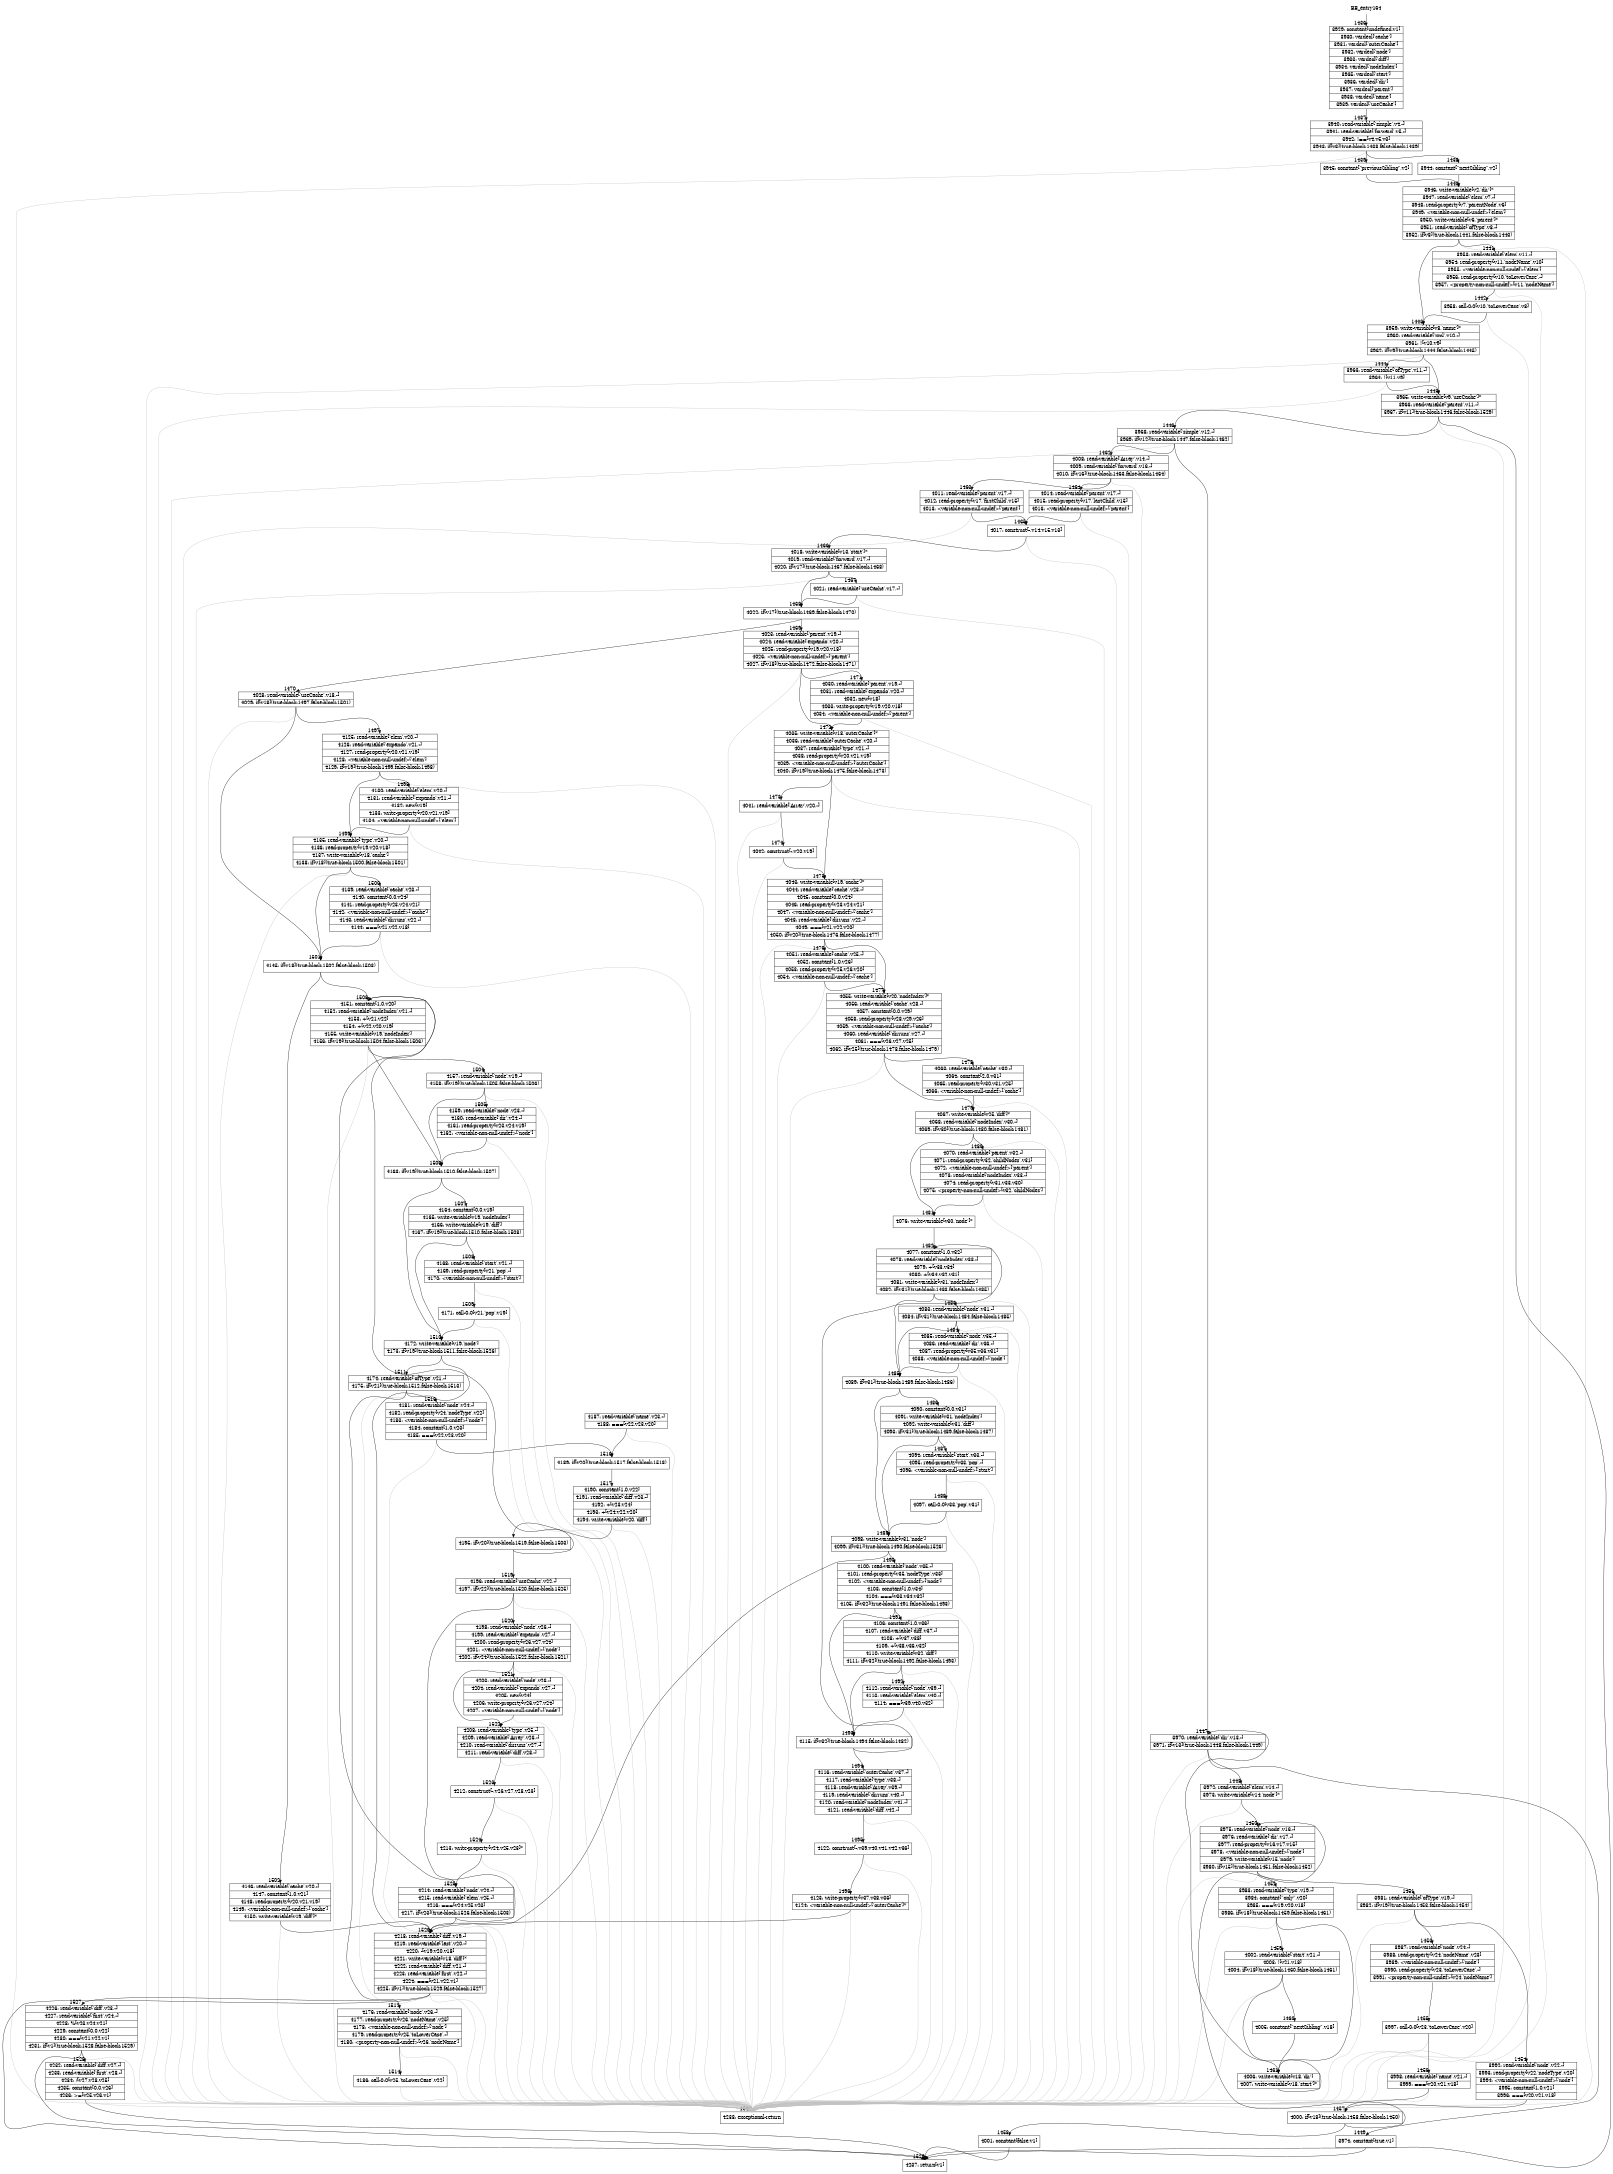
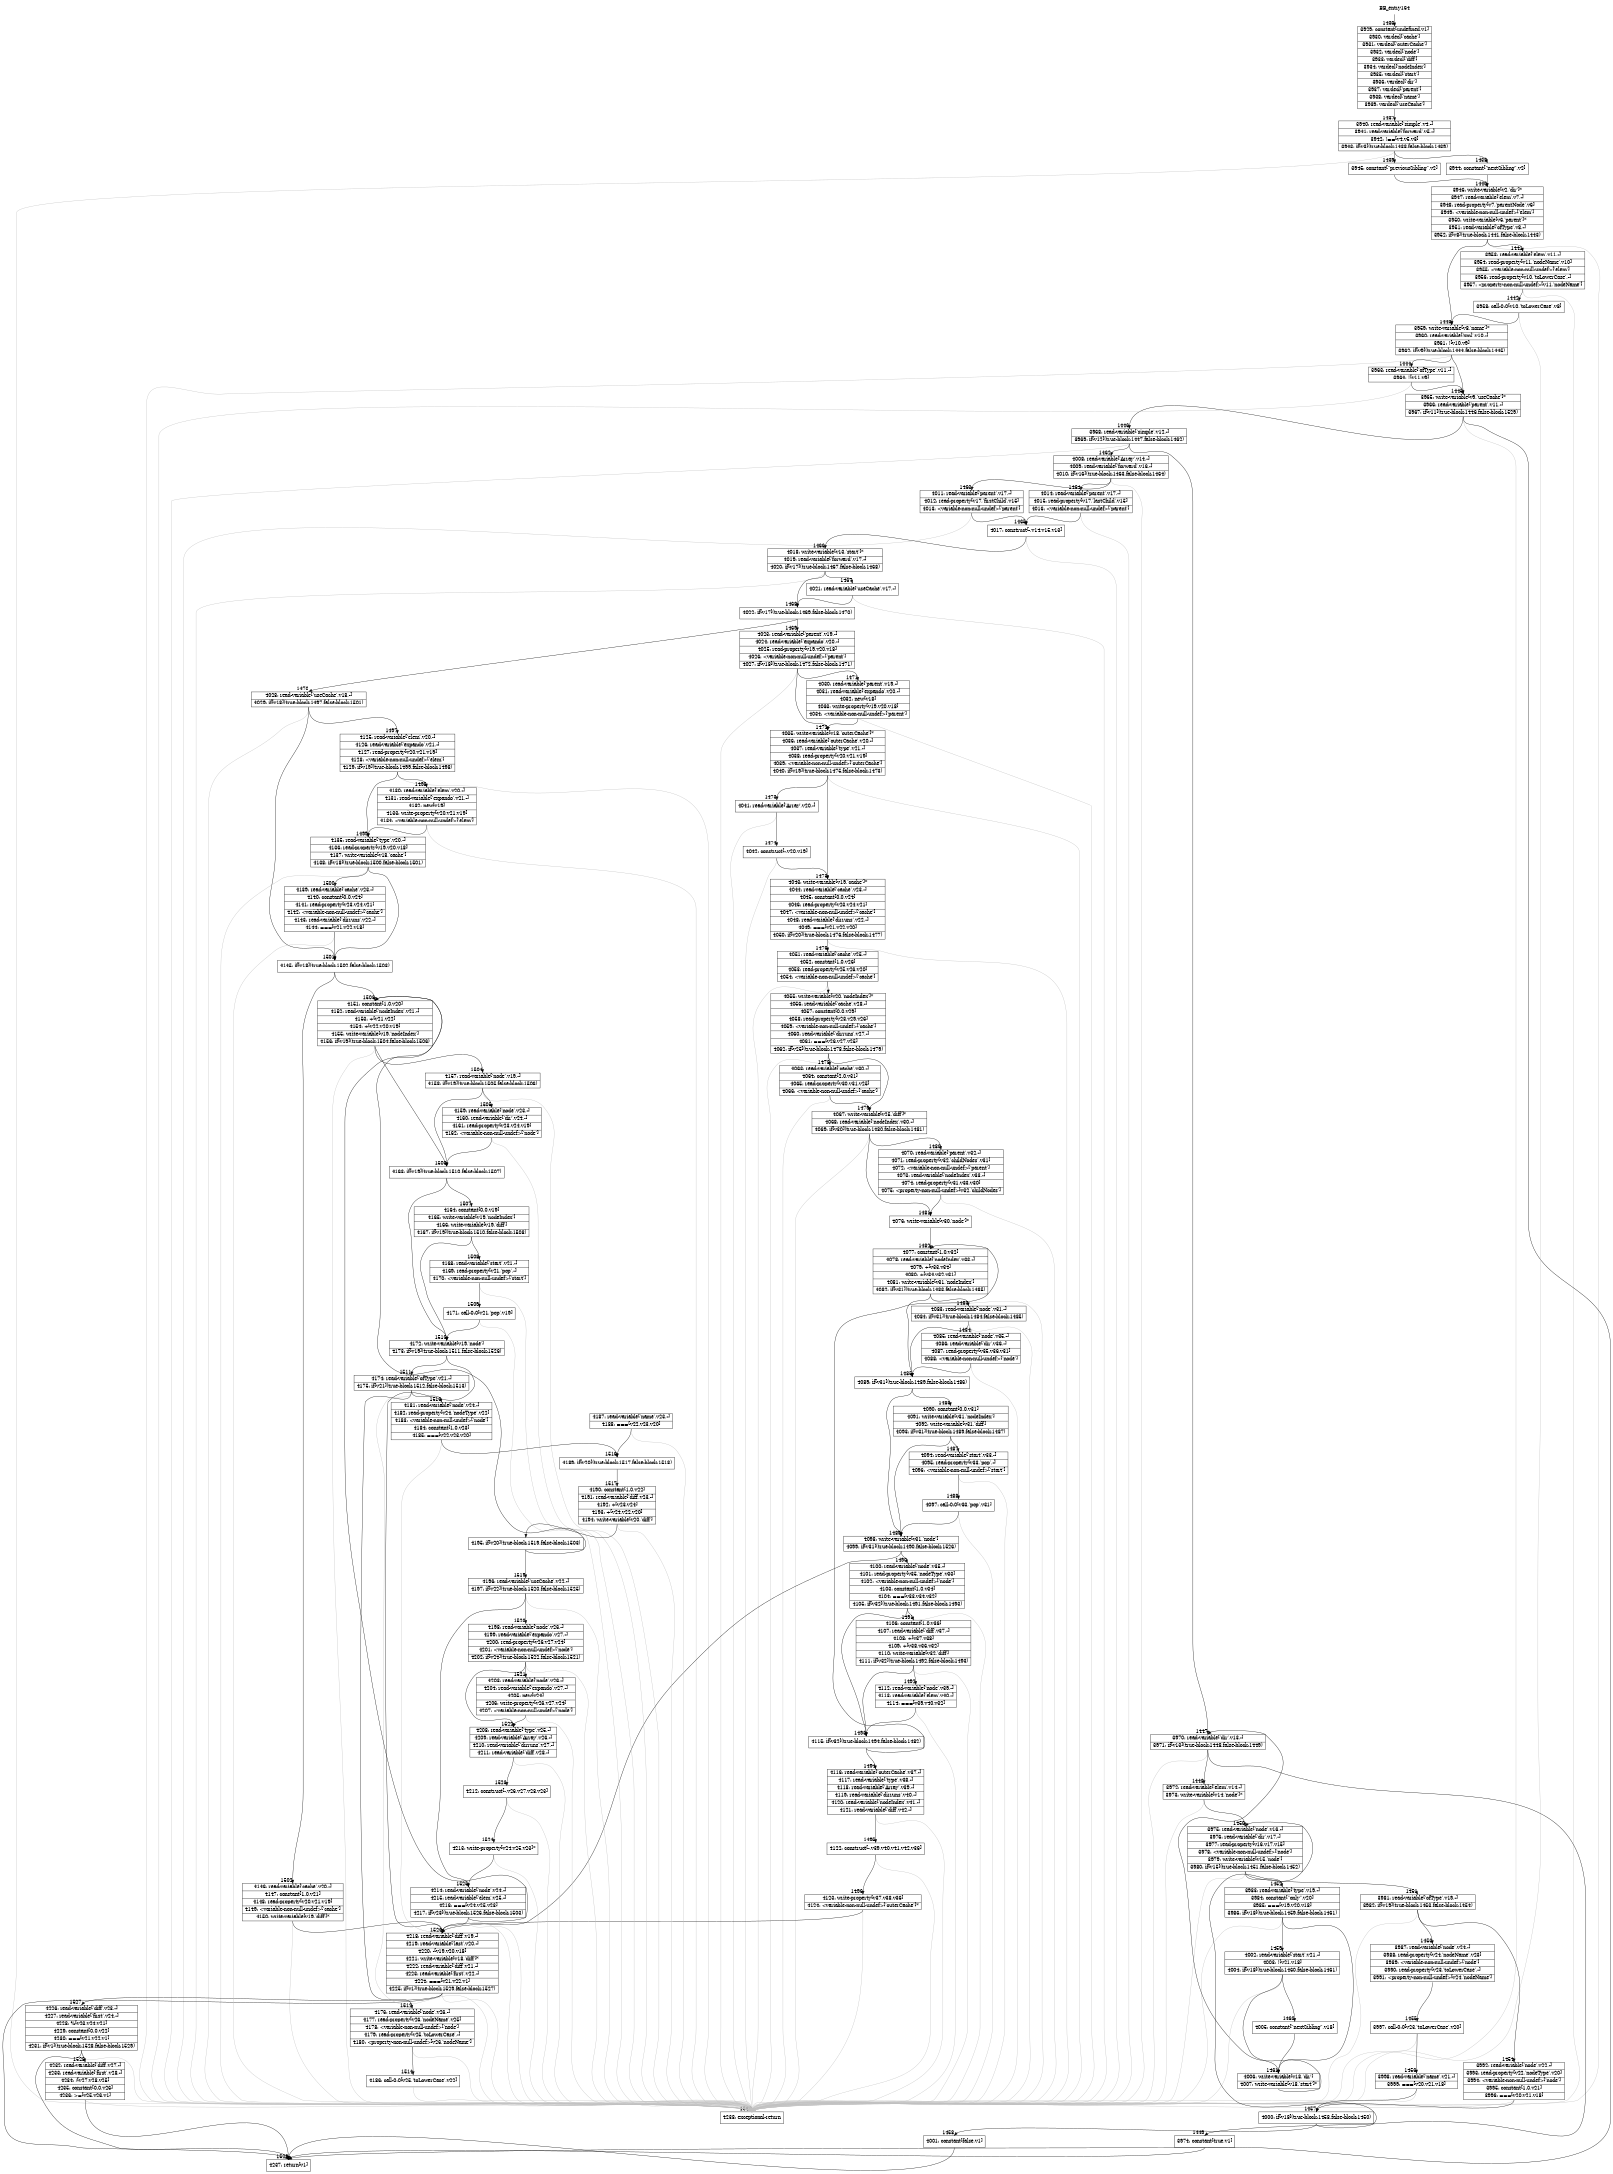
edge "4043: write-variable[v19,'cache']*" -> "4055: write-variable[v20,'nodeIndex']*": removed
edge "4083: read-variable['node',v31,-]" -> "4085: read-variable['node',v35,-]": color black -> gray
